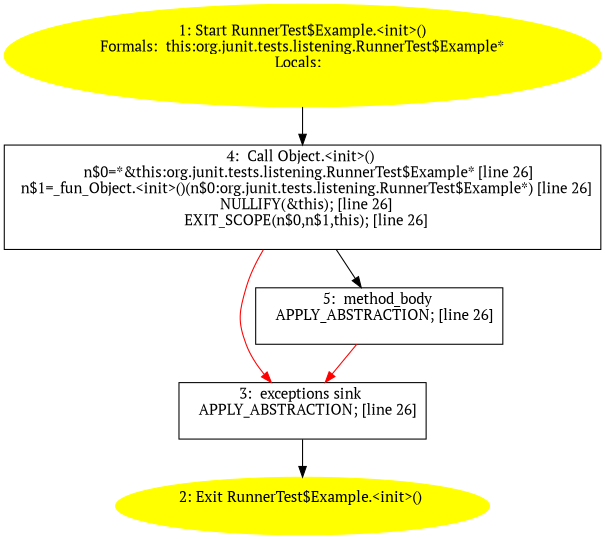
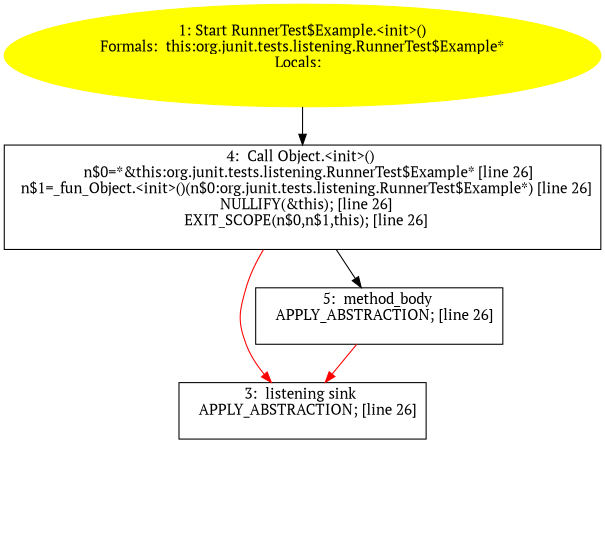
node "3:  exceptions sink APPLY_ABSTRACTION; [line 26]": label "3:  exceptions sink APPLY_ABSTRACTION; [line 26]" -> "3:  listening sink APPLY_ABSTRACTION; [line 26]"
node "2: Exit RunnerTest$Example.<init>()": removed
